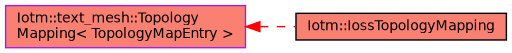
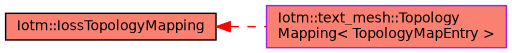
edge "Iotm::IossTopologyMapping" -> "Iotm::text_mesh::Topology Mapping< TopologyMapEntry >": reversed
